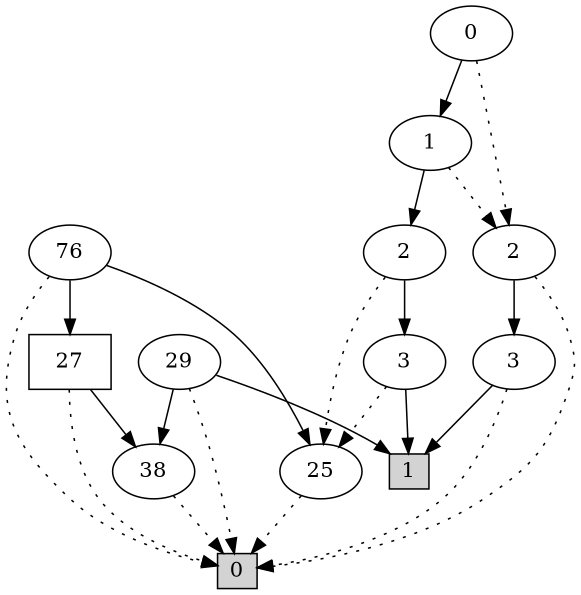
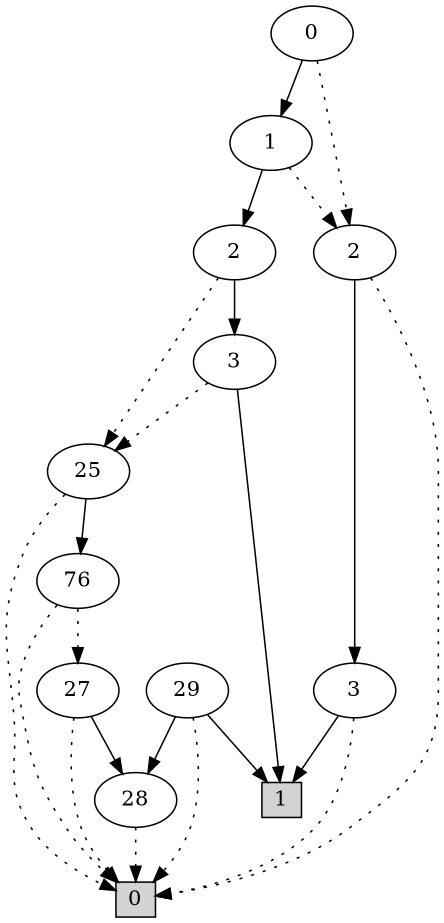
edge "76" -> "27": style filled -> dotted
edge "76" -> "25": reversed
node "27": shape box -> ellipse
node "38": label "38" -> "28"
